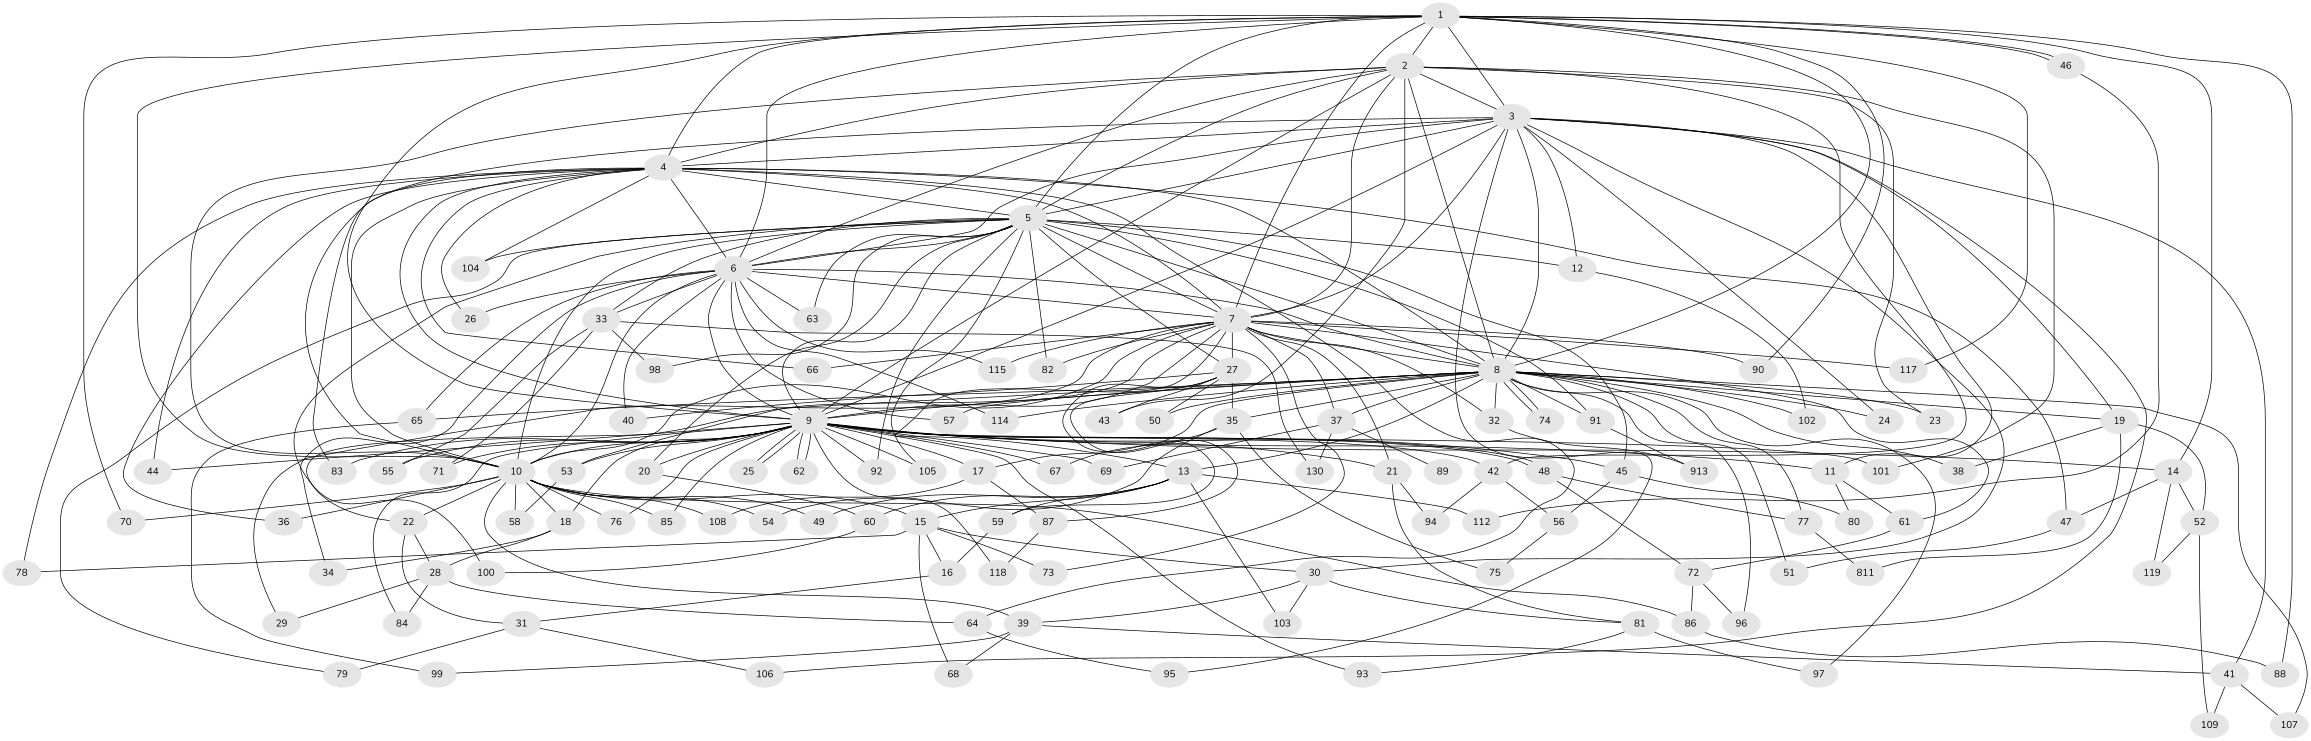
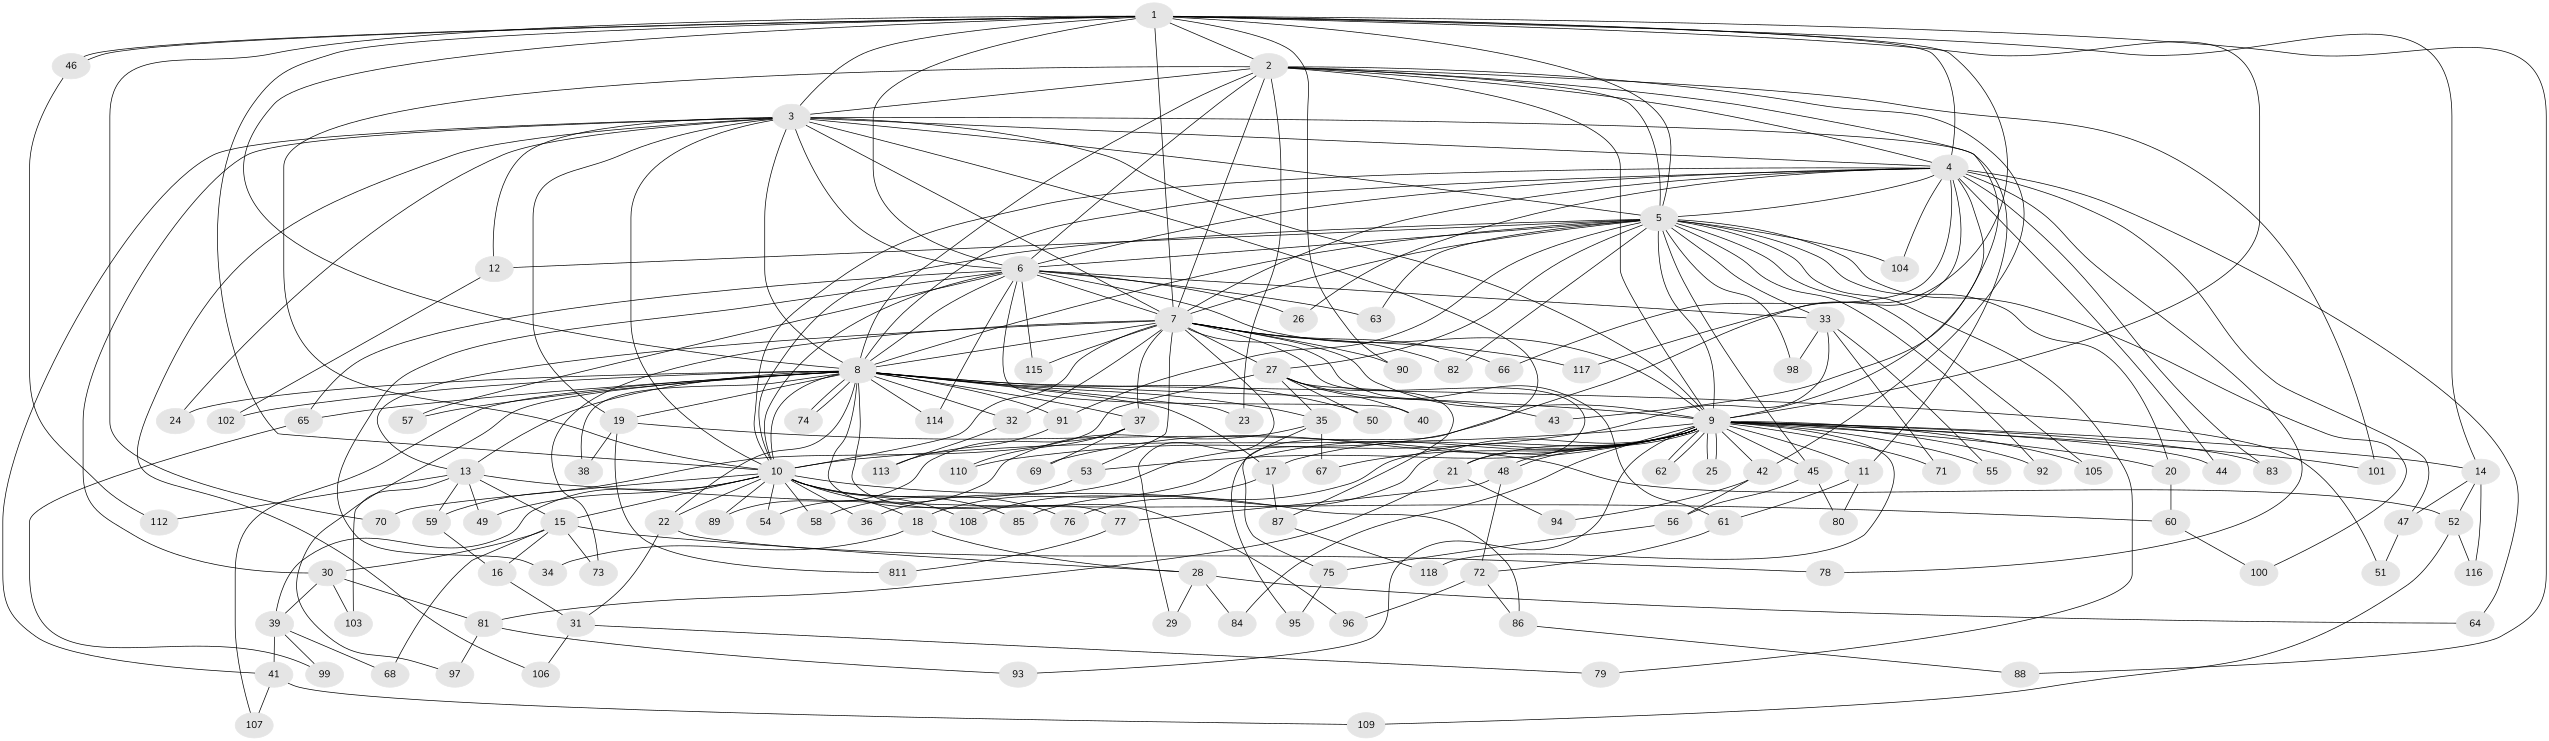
edge "8" -- "10": added
node "130": label "130" -> "110"
node "913": label "913" -> "113"
edge "10" -- "89": added
node "119": label "119" -> "116"
edge "64" -- "95": now "75" -- "95"
